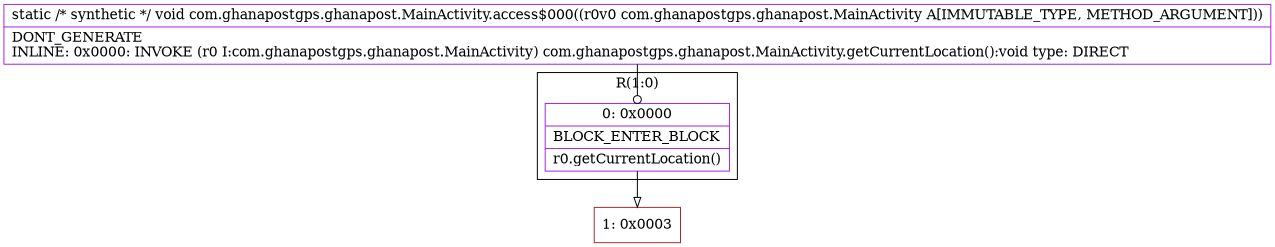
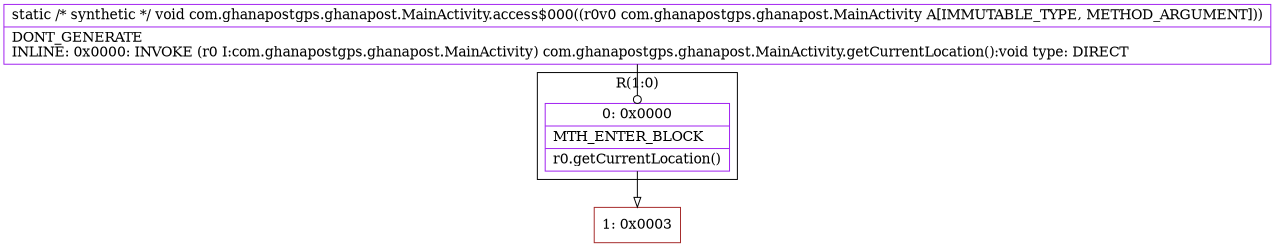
node "0: 0x0000": text "BLOCK_ENTER_BLOCK" -> "MTH_ENTER_BLOCK"
